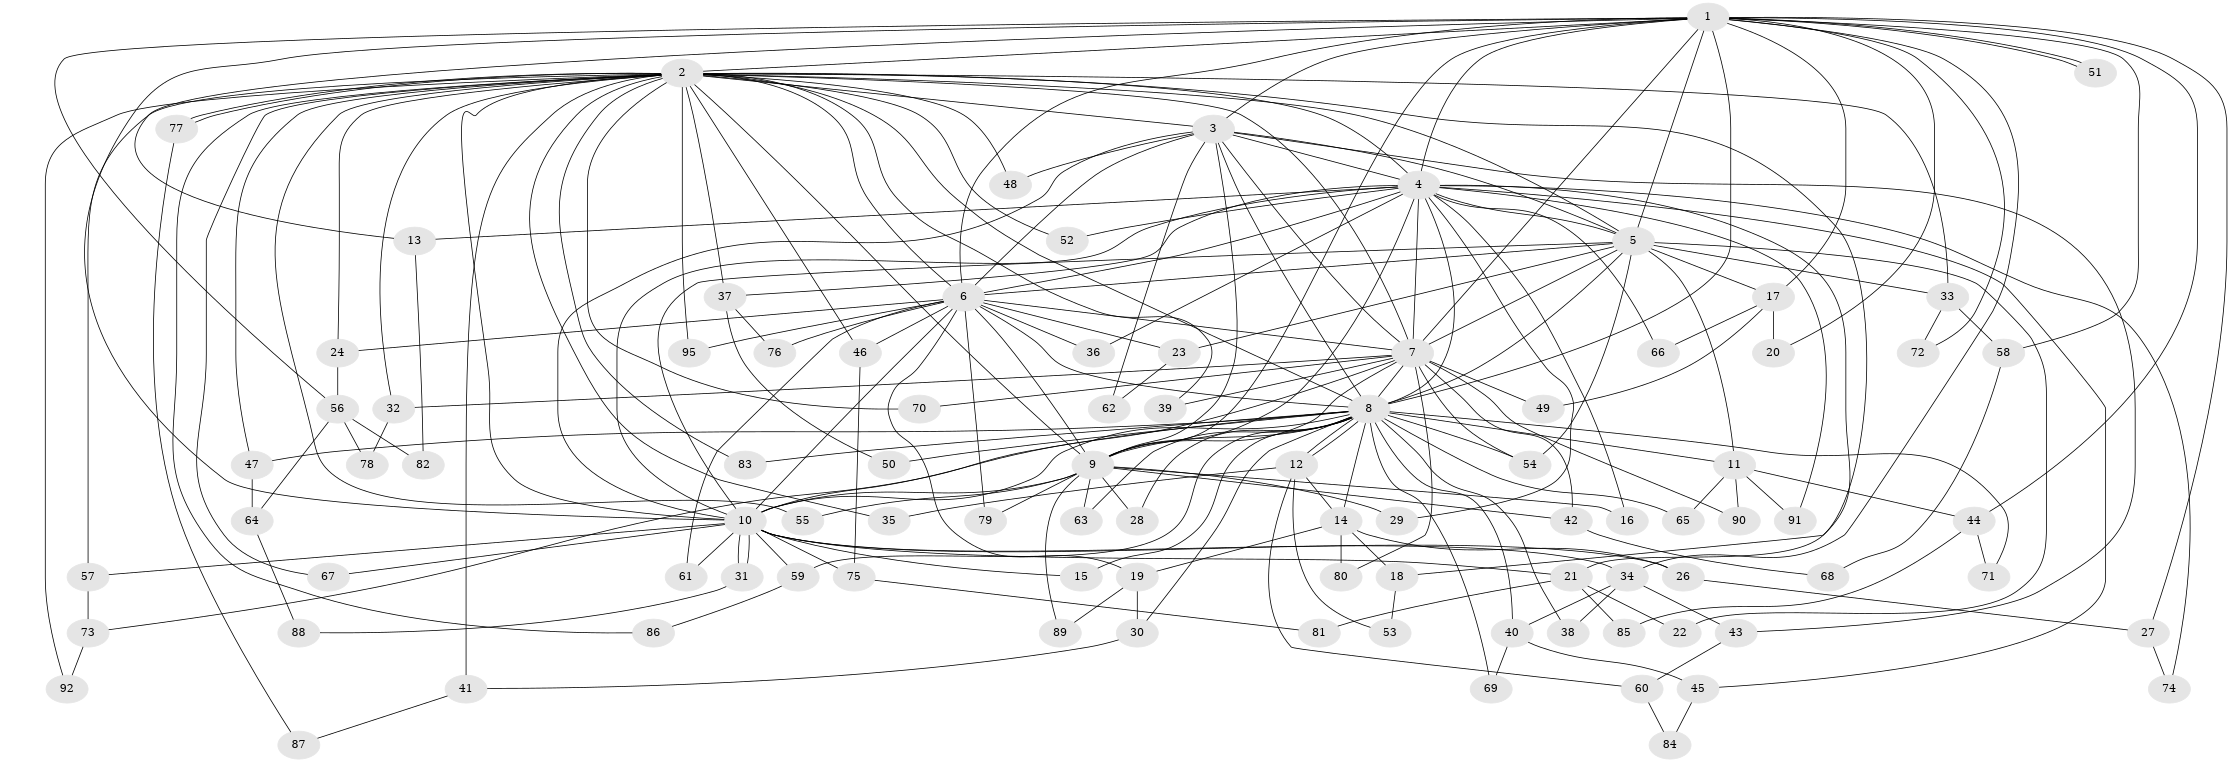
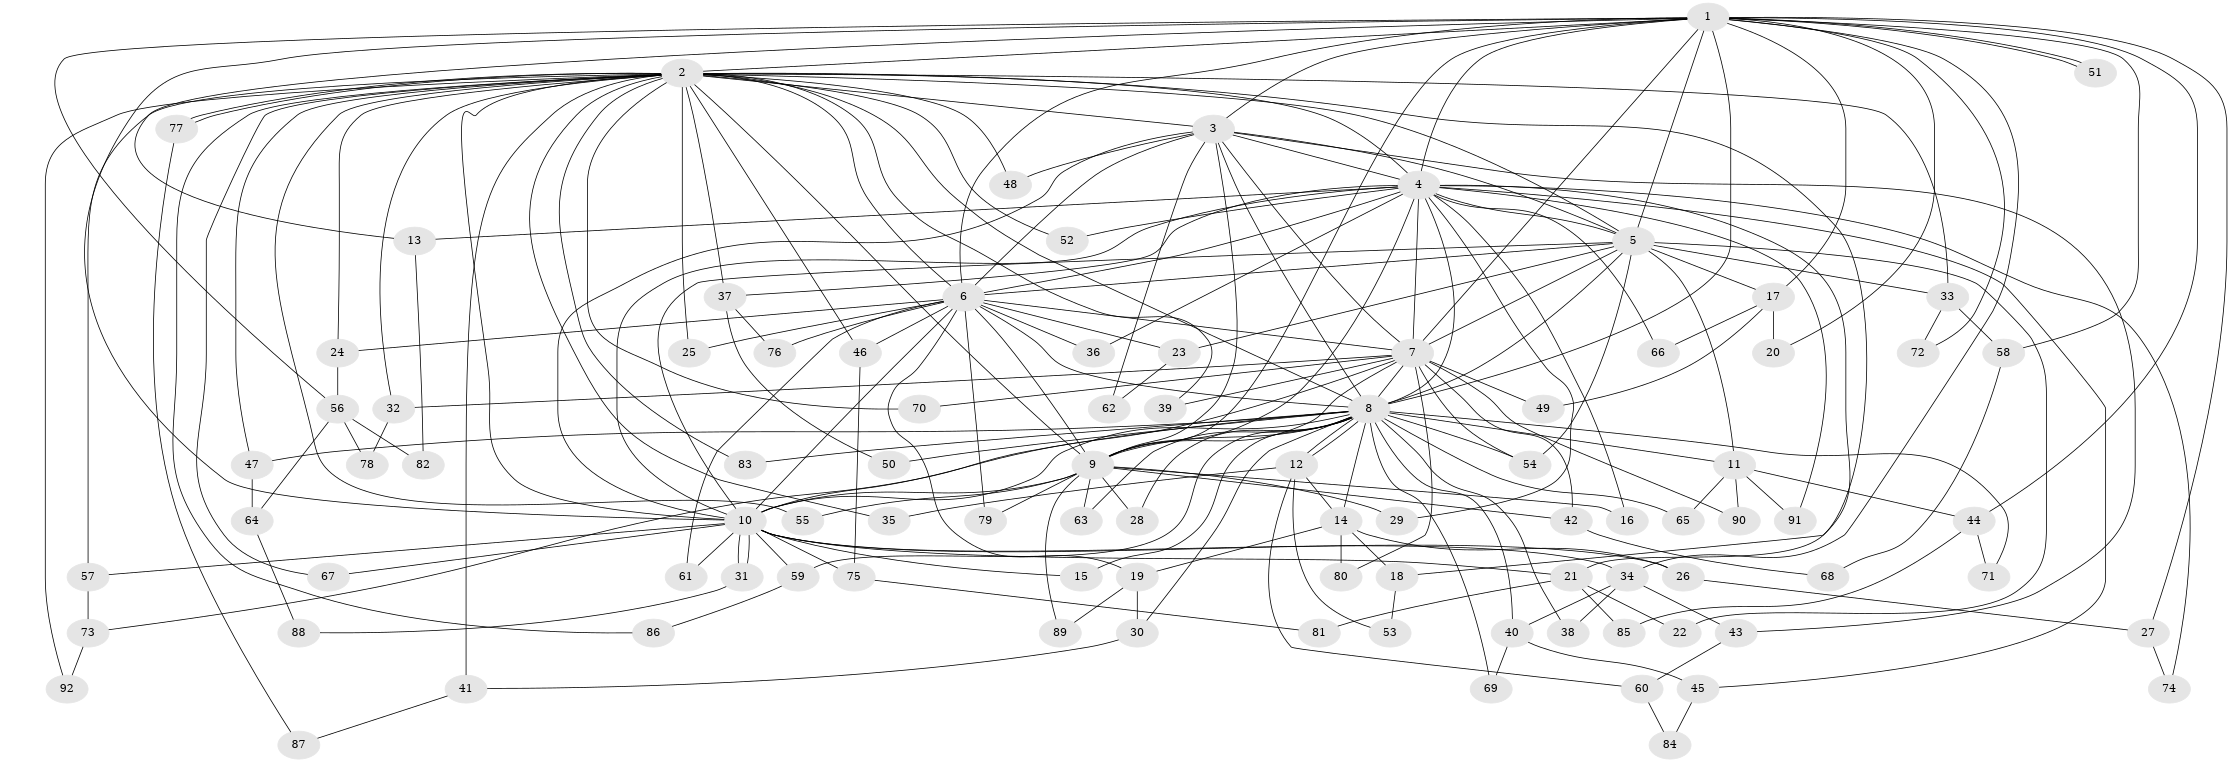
edge "2" -- "7": removed
node "95": label "95" -> "25"
